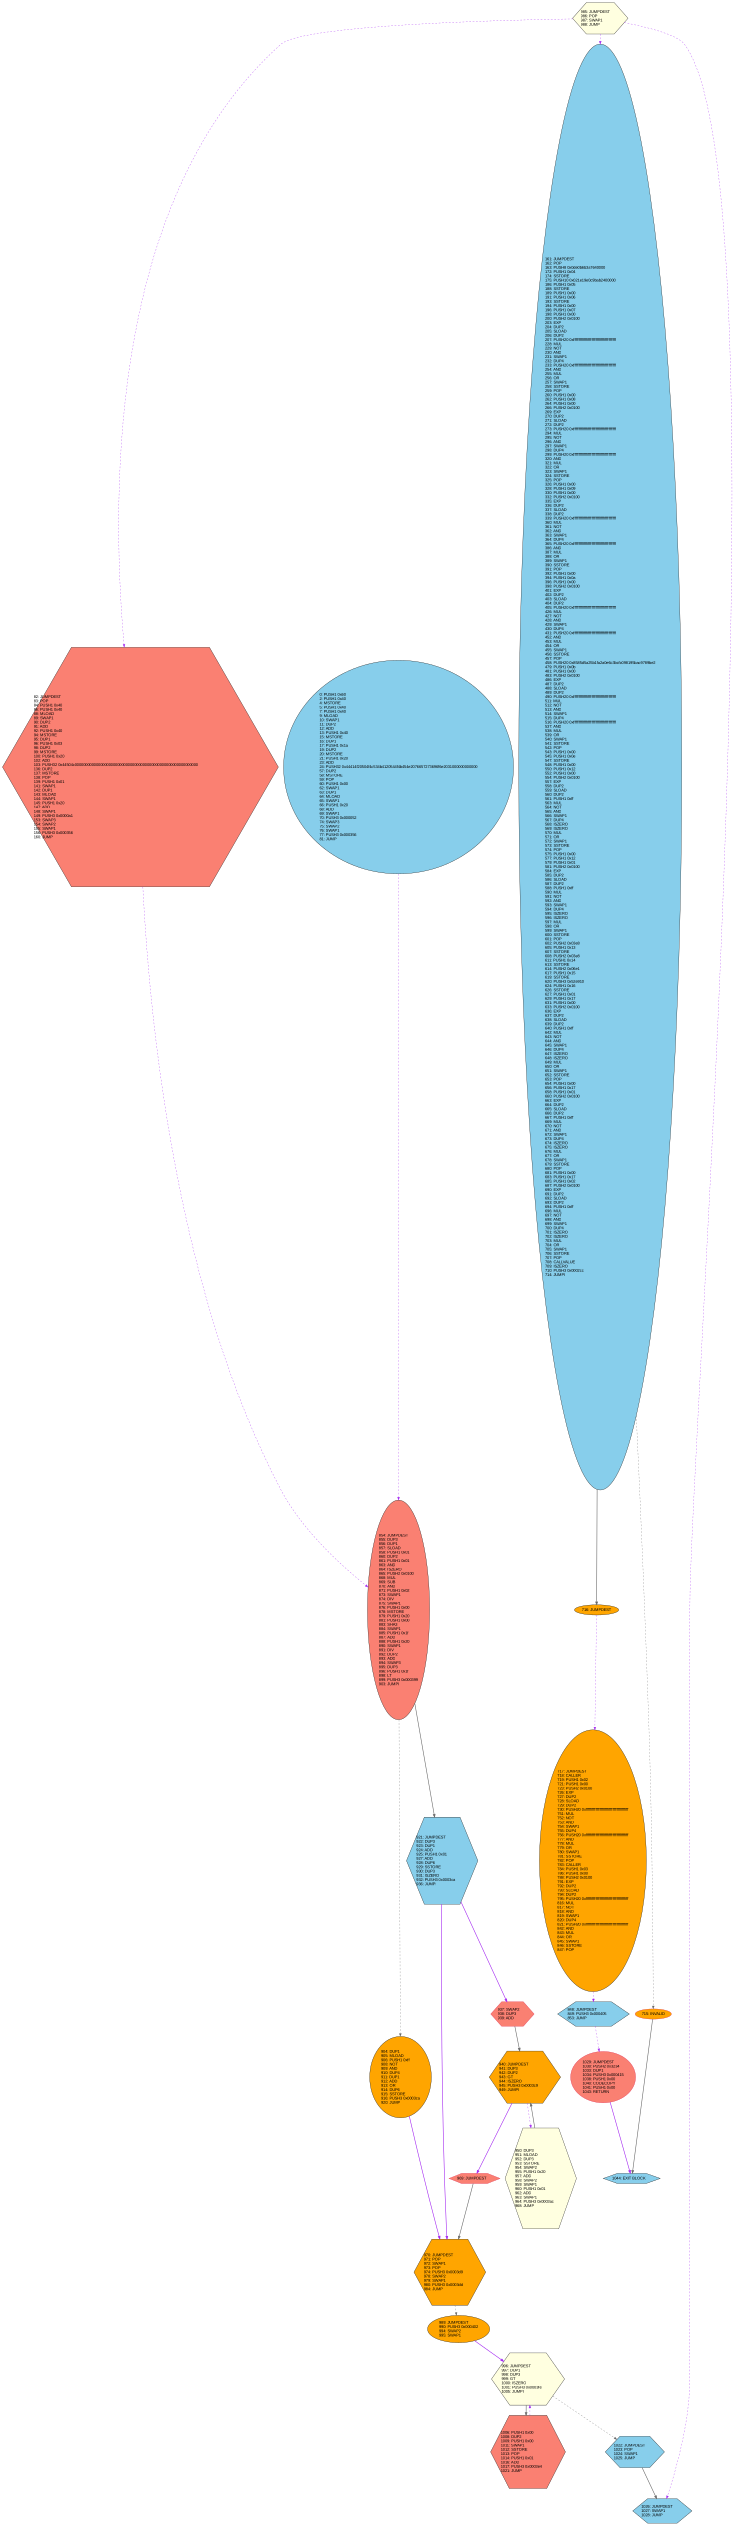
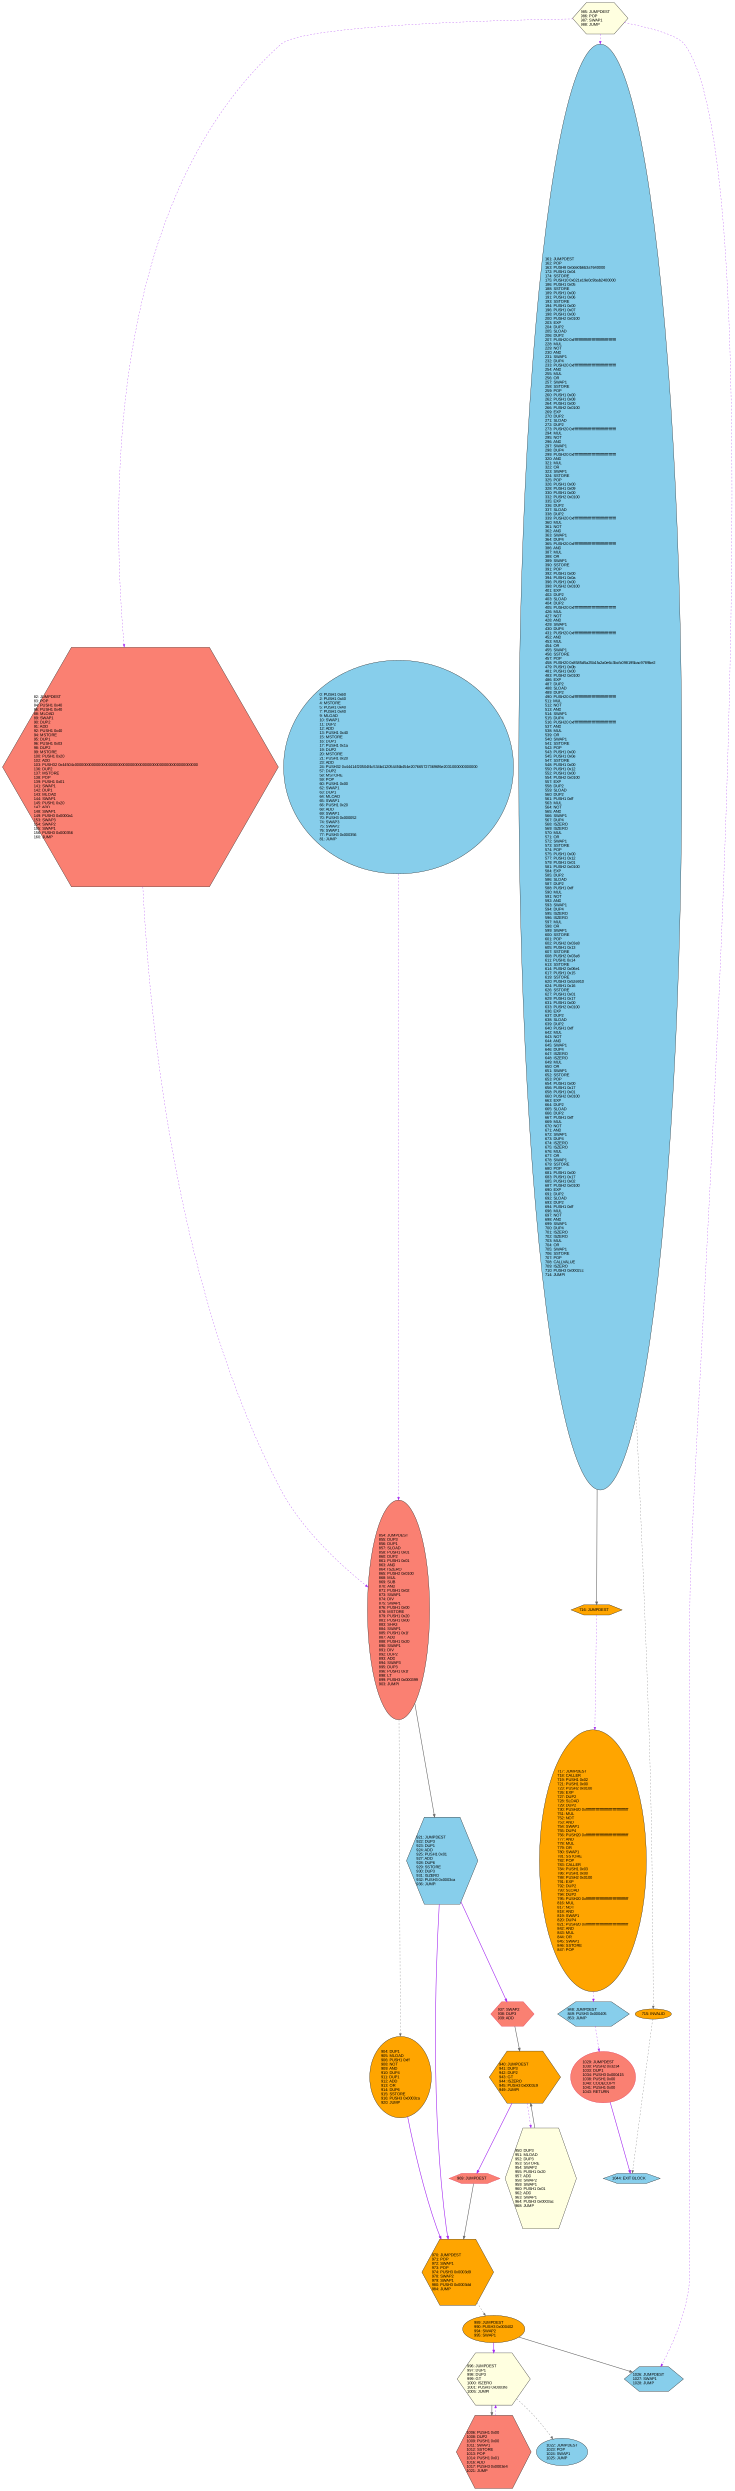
node "716: JUMPDEST": shape ellipse -> hexagon
node "715: INVALID": color crimson -> black
edge "715: INVALID" -> "1044: EXIT BLOCK": style bold -> dashed
node "1022: JUMPDEST 1023: POP 1024: SWAP1 1025: JUMP": shape hexagon -> ellipse
edge "1022: JUMPDEST 1023: POP 1024: SWAP1 1025: JUMP" -> "1026: JUMPDEST 1027: SWAP1 1028: JUMP": now "989: JUMPDEST 990: PUSH3 0x000402 994: SWAP2 995: SWAP1" -> "1026: JUMPDEST 1027: SWAP1 1028: JUMP"
